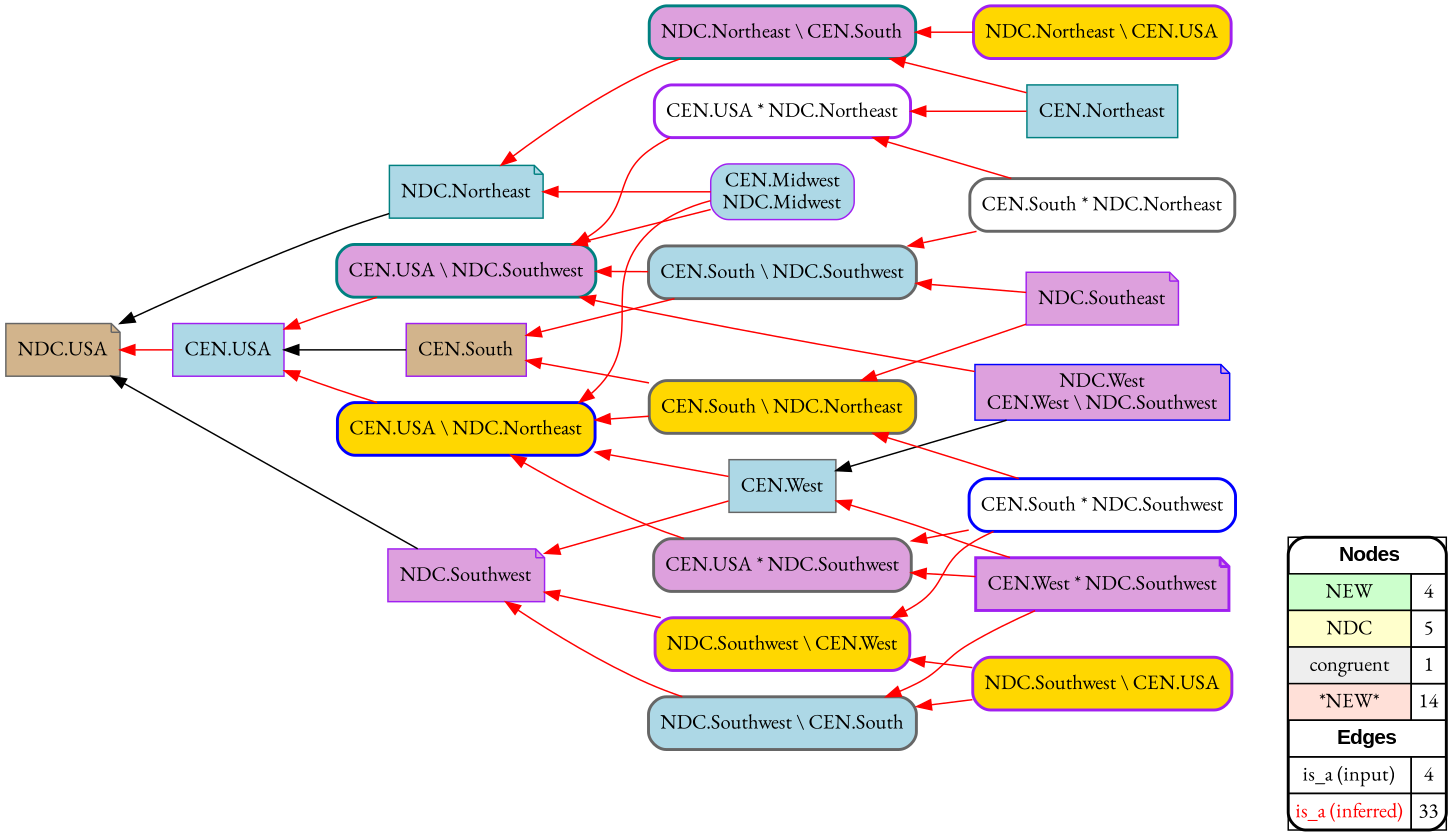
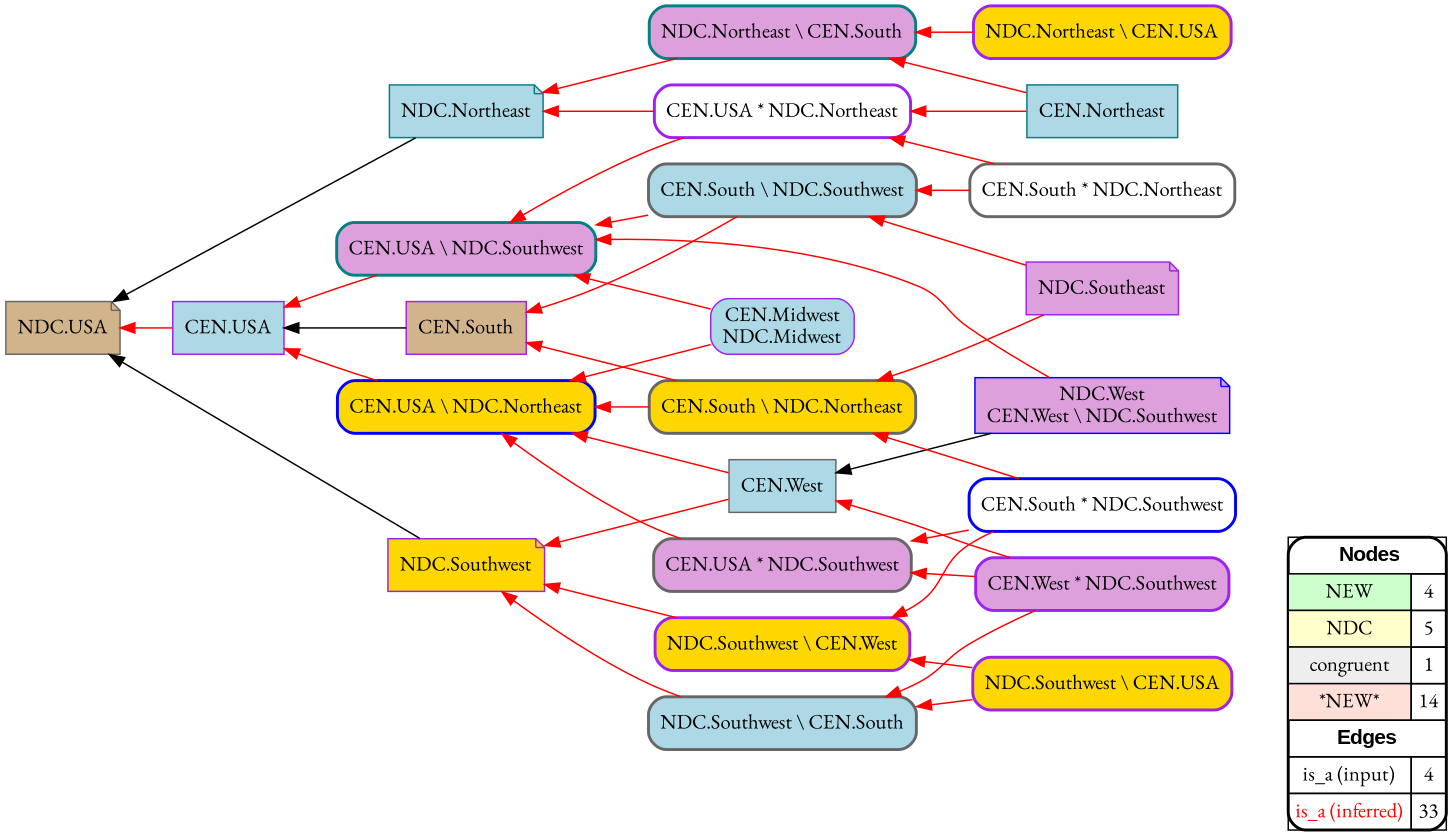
edge "CEN.Midwest NDC.Midwest" -> "NDC.Northeast": now "CEN.USA * NDC.Northeast" -> "NDC.Northeast"
node "NDC.Southwest": fillcolor plum -> gold
node "CEN.West * NDC.Southwest": shape note -> box
